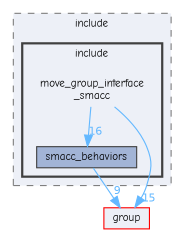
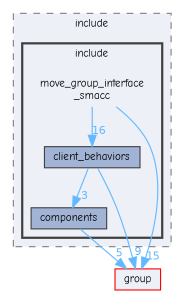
node "smacc_behaviors": label "smacc_behaviors" -> "client_behaviors"
node "components": added
